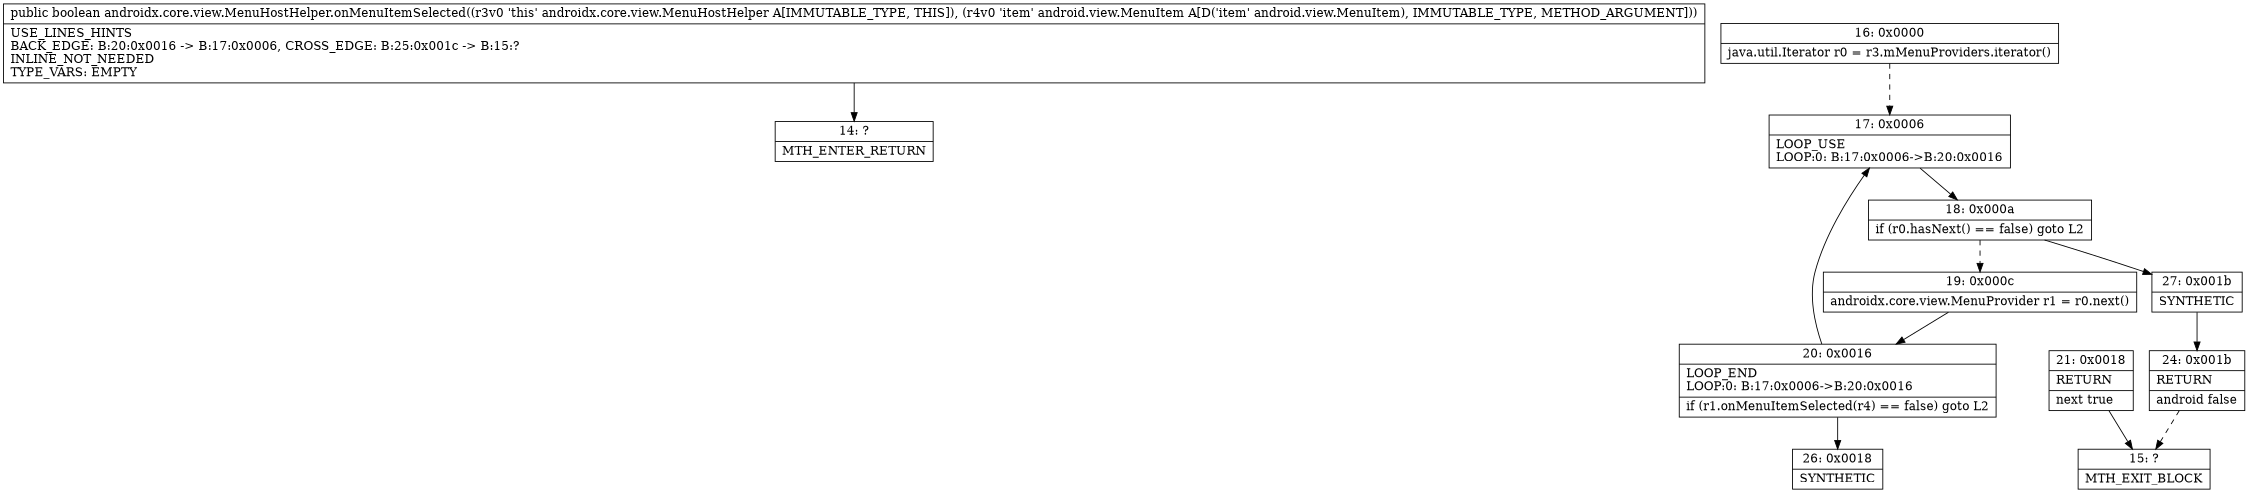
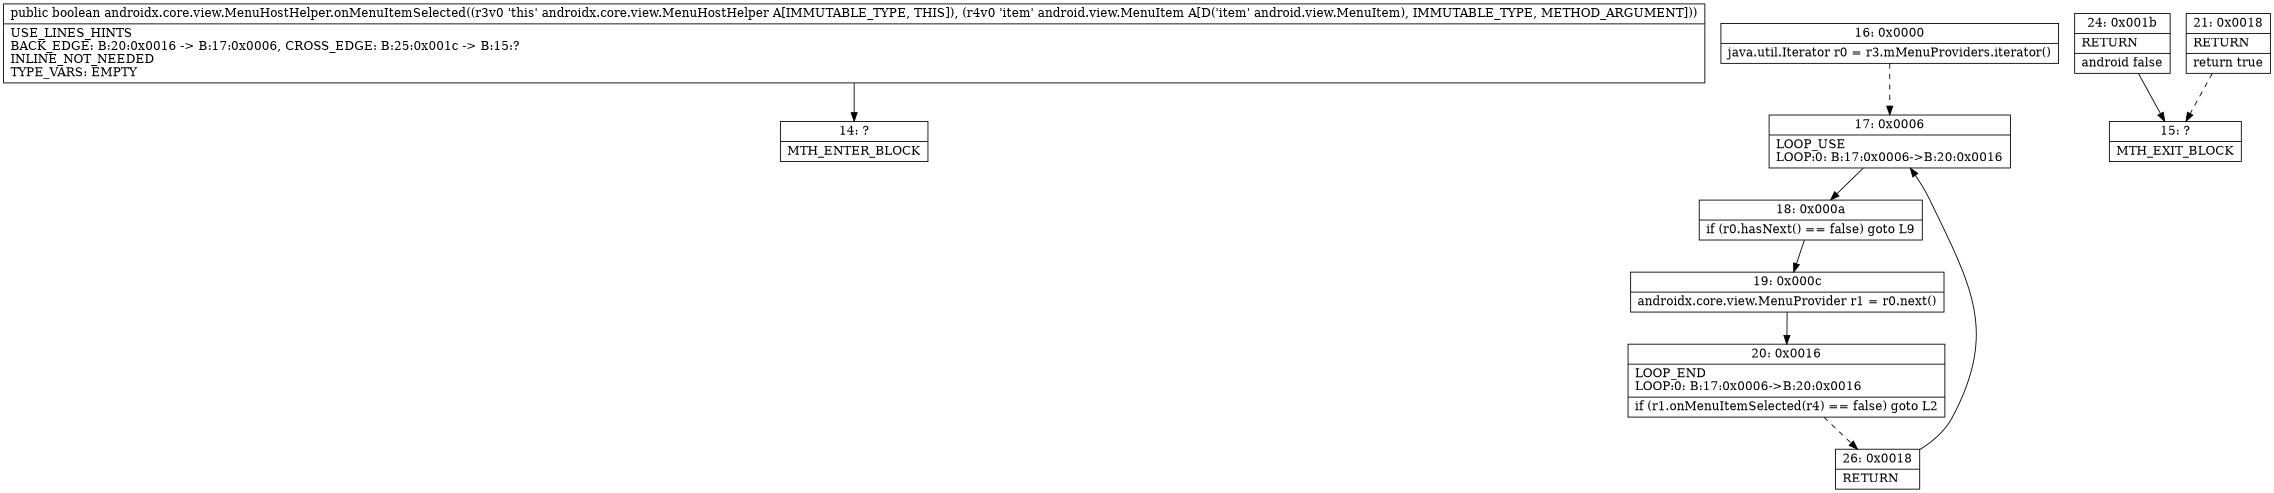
node "14: ?": text "MTH_ENTER_RETURN" -> "MTH_ENTER_BLOCK"
node "18: 0x000a": text "if (r0.hasNext() == false) goto L2" -> "if (r0.hasNext() == false) goto L9"
edge "18: 0x000a" -> "19: 0x000c": style dashed -> solid
edge "20: 0x0016" -> "17: 0x0006": now "26: 0x0018" -> "17: 0x0006"
node "27: 0x001b": removed
node "21: 0x0018": text "next true" -> "return true"
edge "21: 0x0018" -> "15: ?": style solid -> dashed
edge "24: 0x001b" -> "15: ?": style dashed -> solid
edge "20: 0x0016" -> "26: 0x0018": style solid -> dashed
node "26: 0x0018": text "SYNTHETIC" -> "RETURN"
